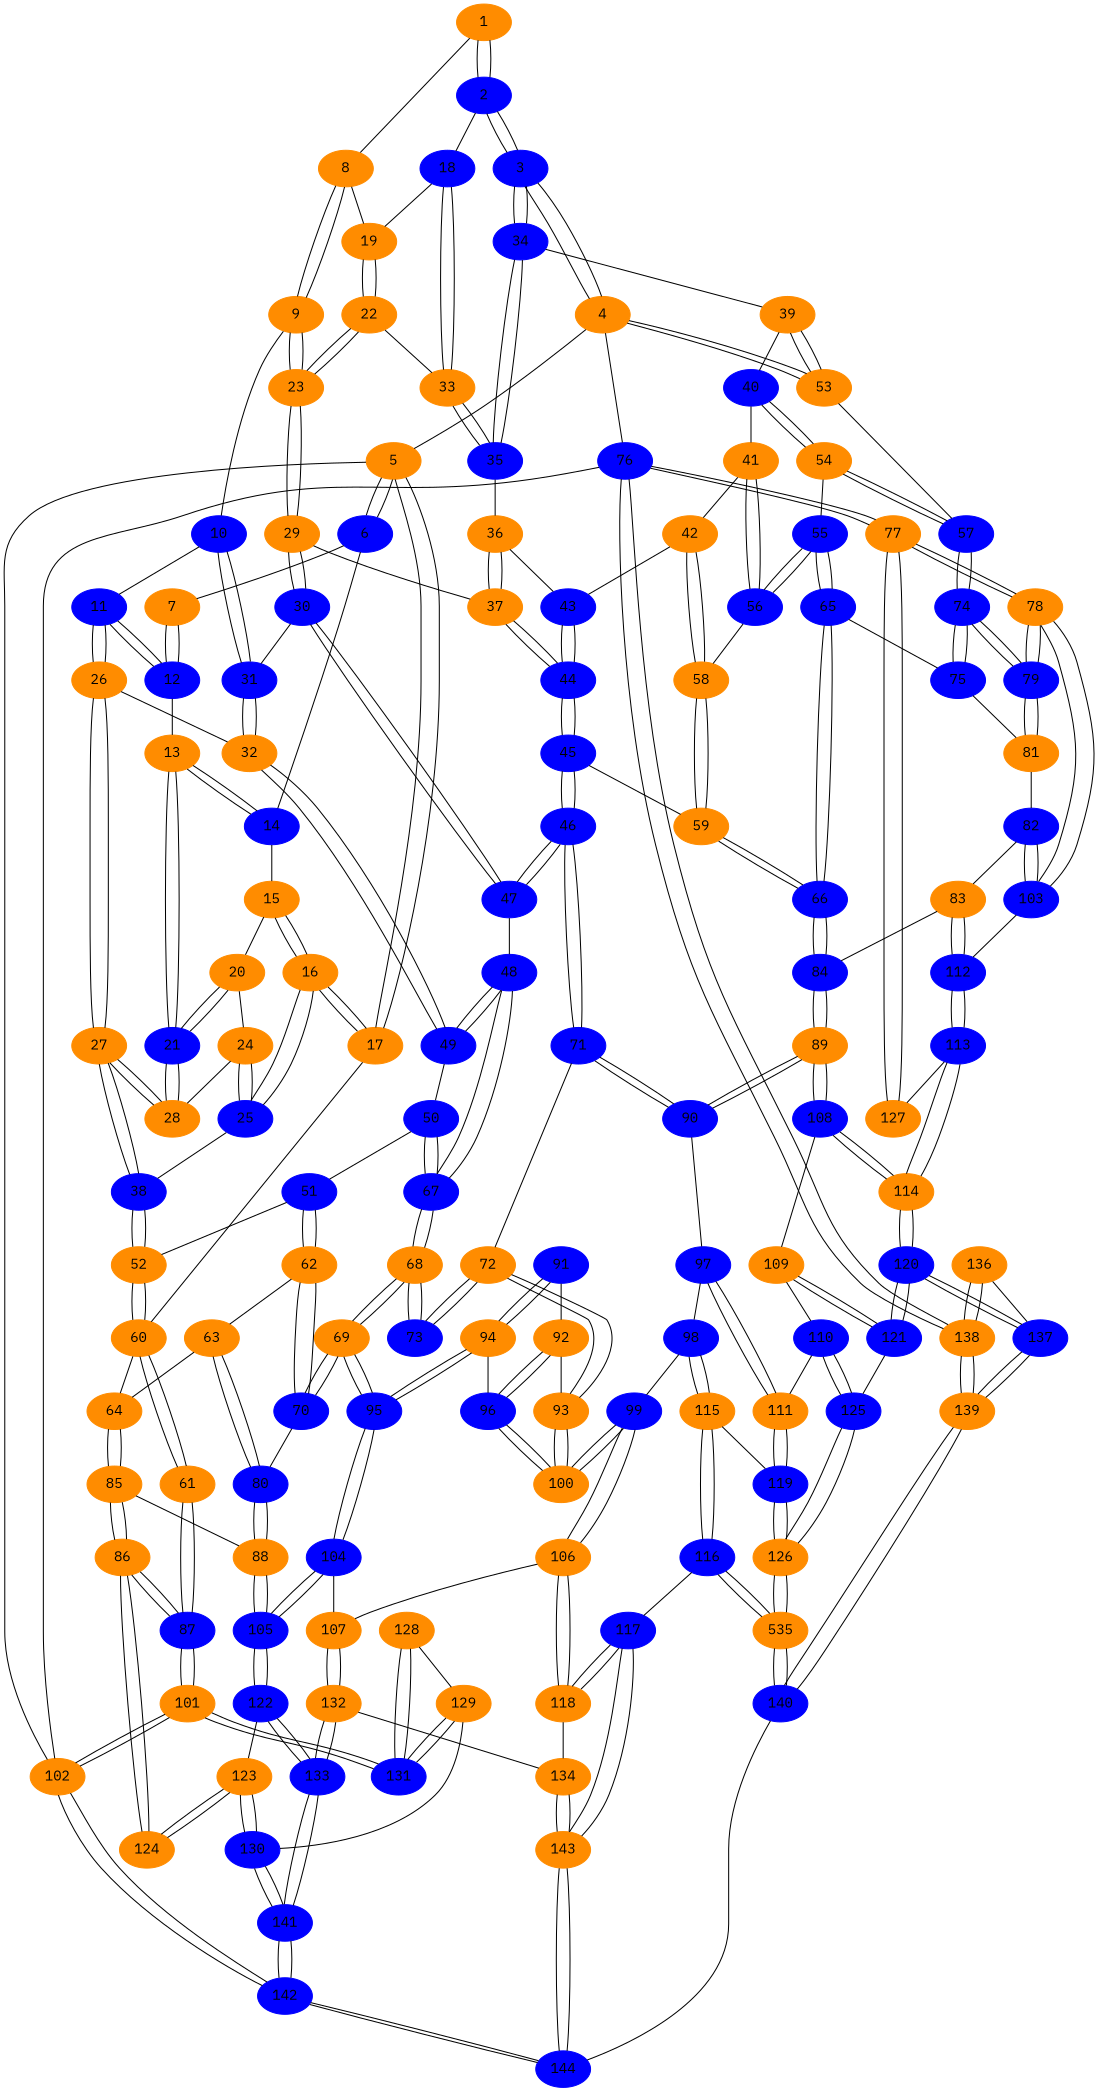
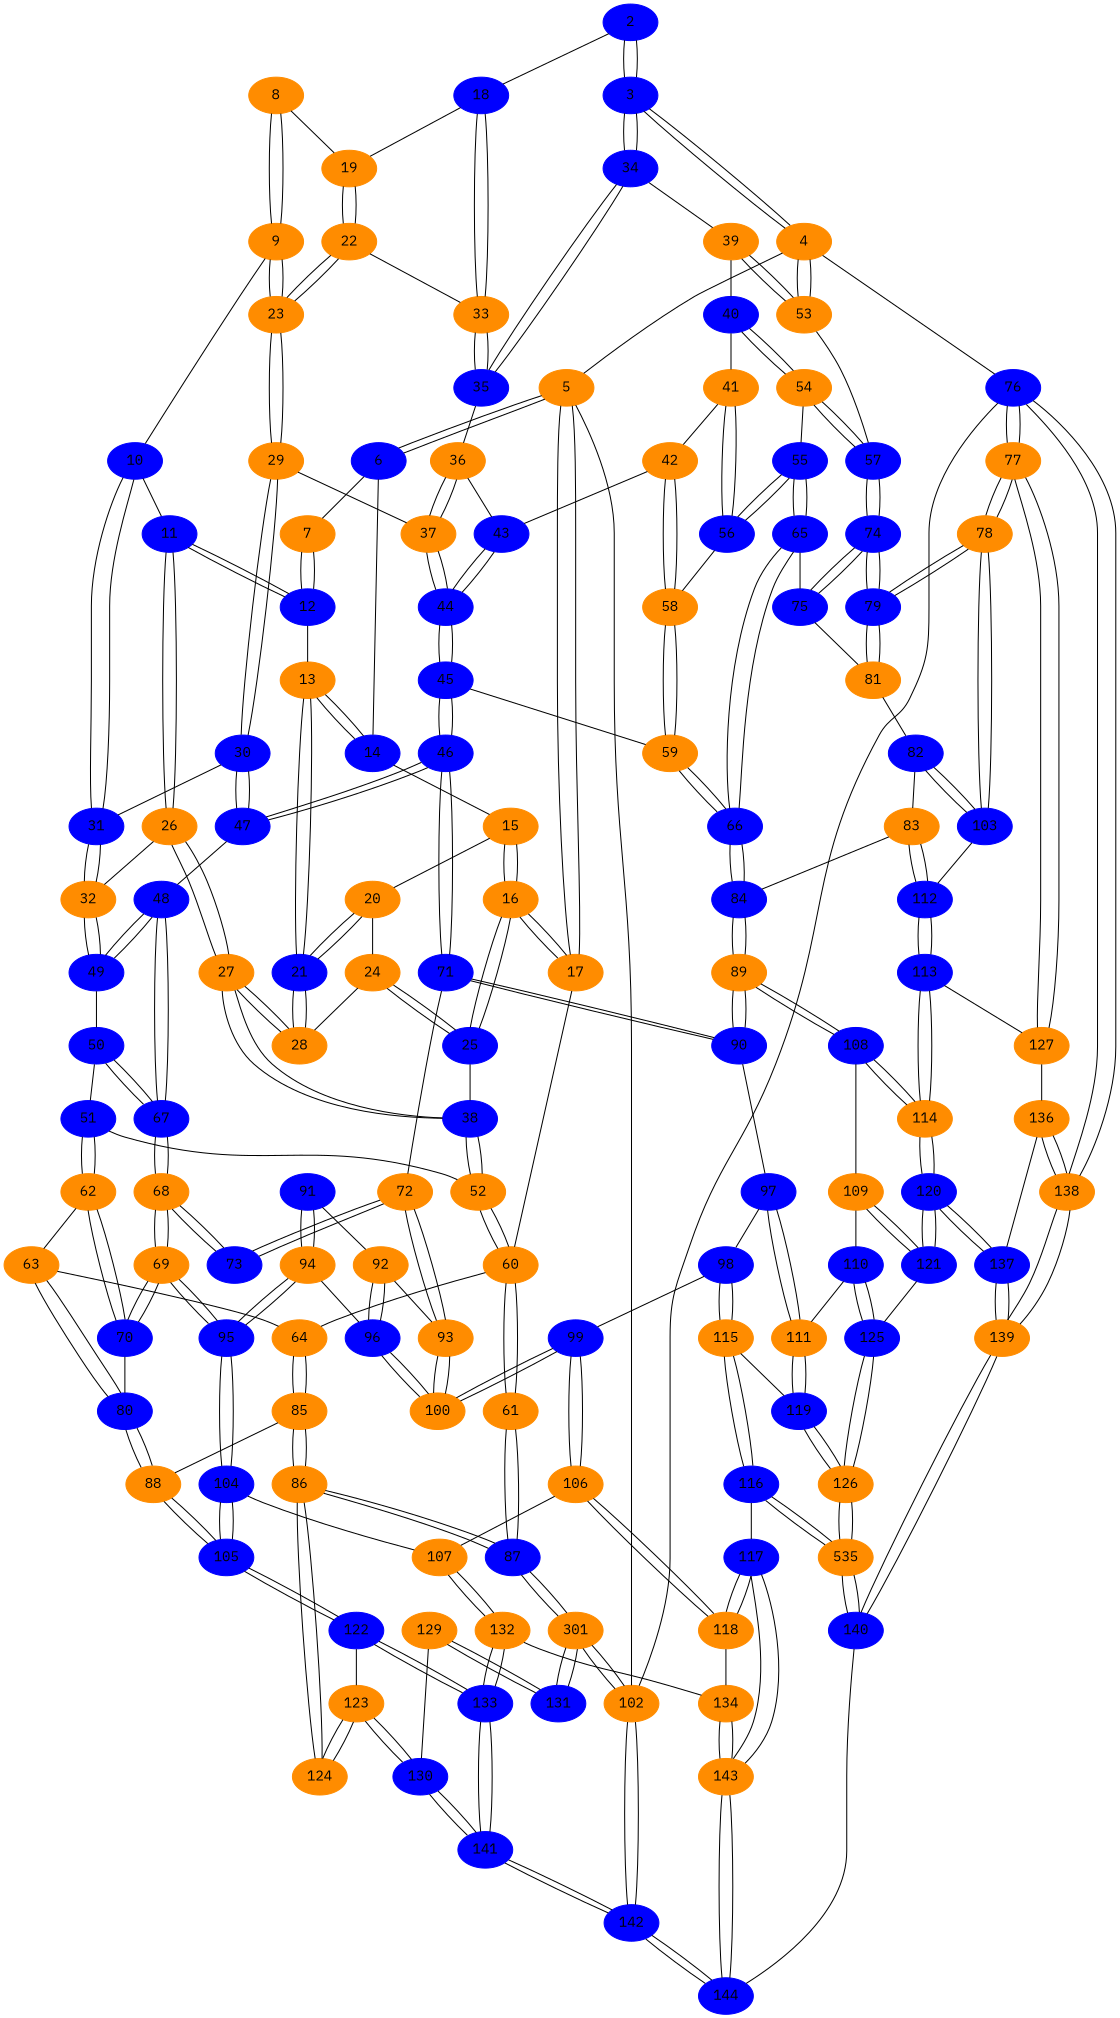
node "1": removed
edge "127" -- "136": added
node "128": removed
node "101": label "101" -> "301"
